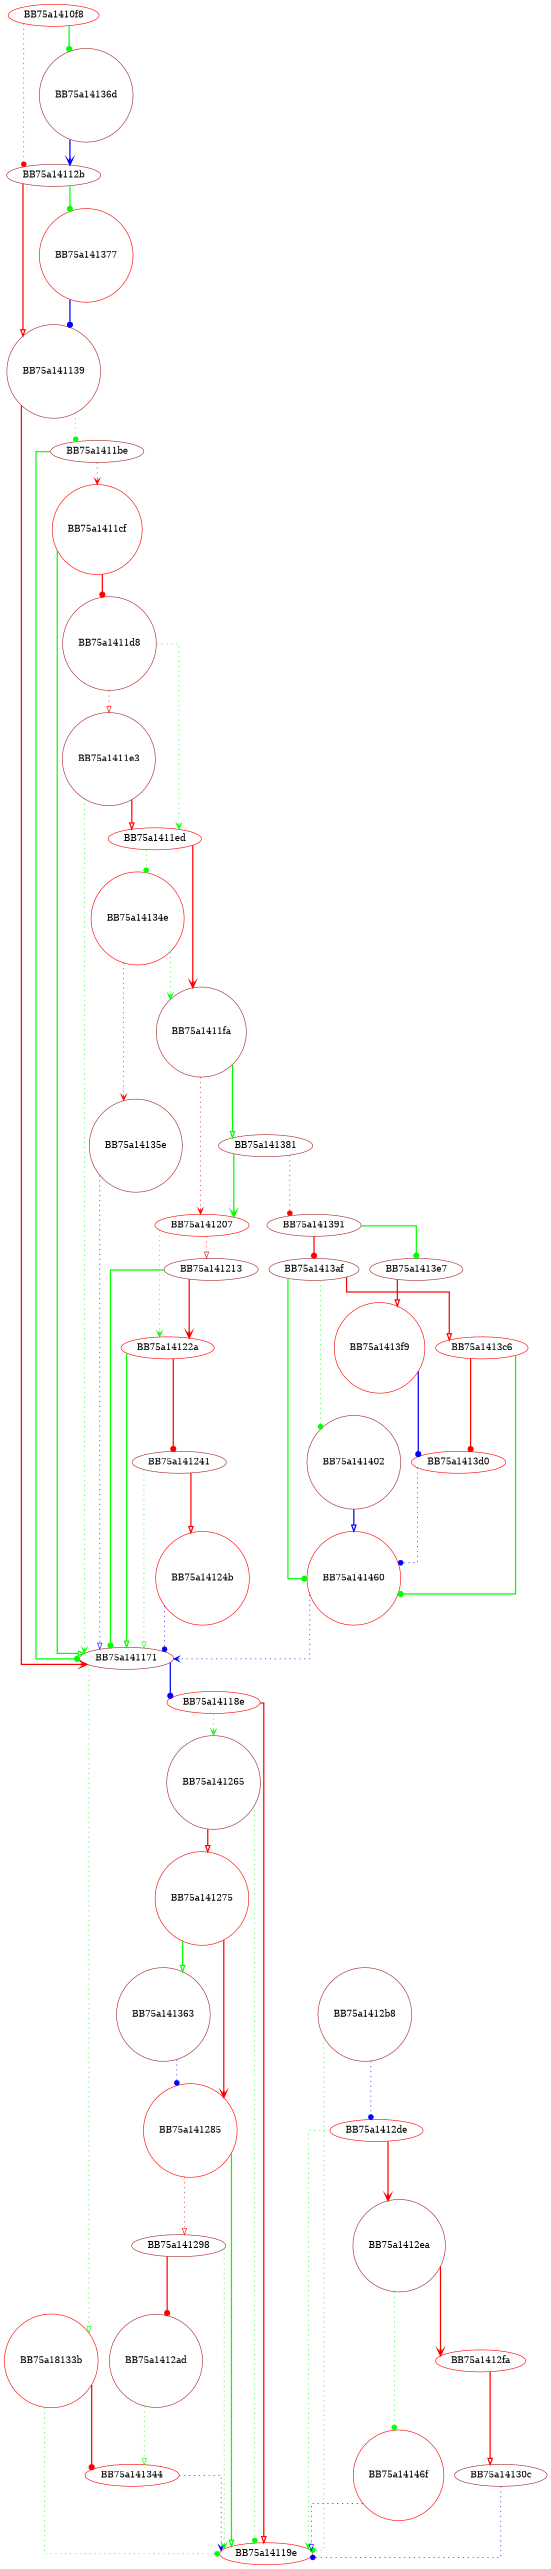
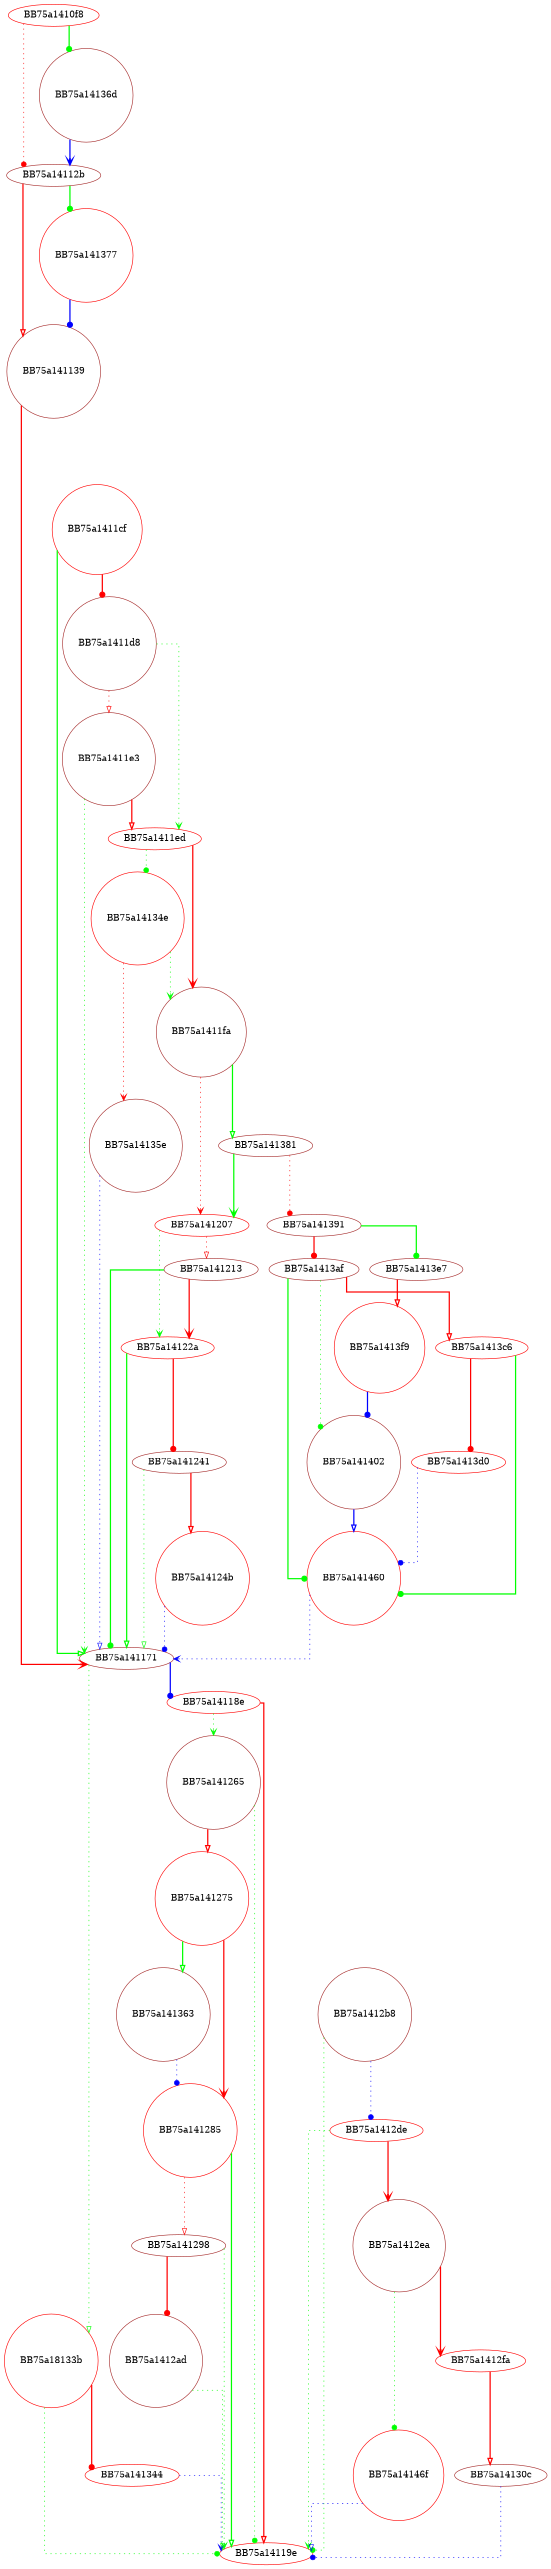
node "BB75a1411be": removed
edge "BB75a1413f9" -> "BB75a1413d0": now "BB75a1413f9" -> "BB75a141402"
edge "BB75a1412ad" -> "BB75a141344": now "BB75a1412ad" -> "BB75a14119e"
